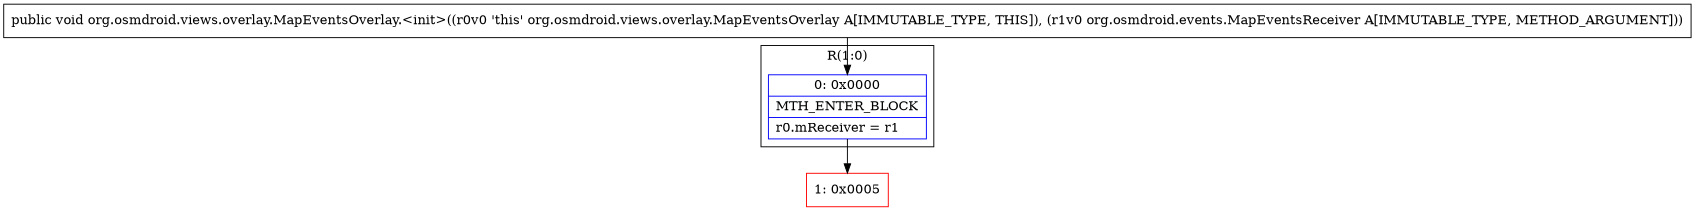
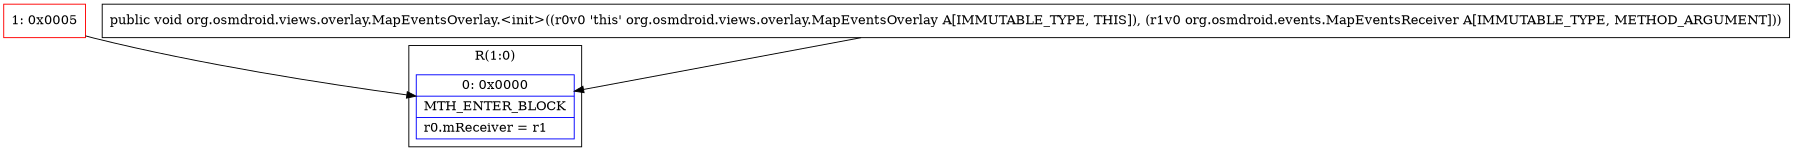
edge "0: 0x0000" -> "1: 0x0005": reversed
